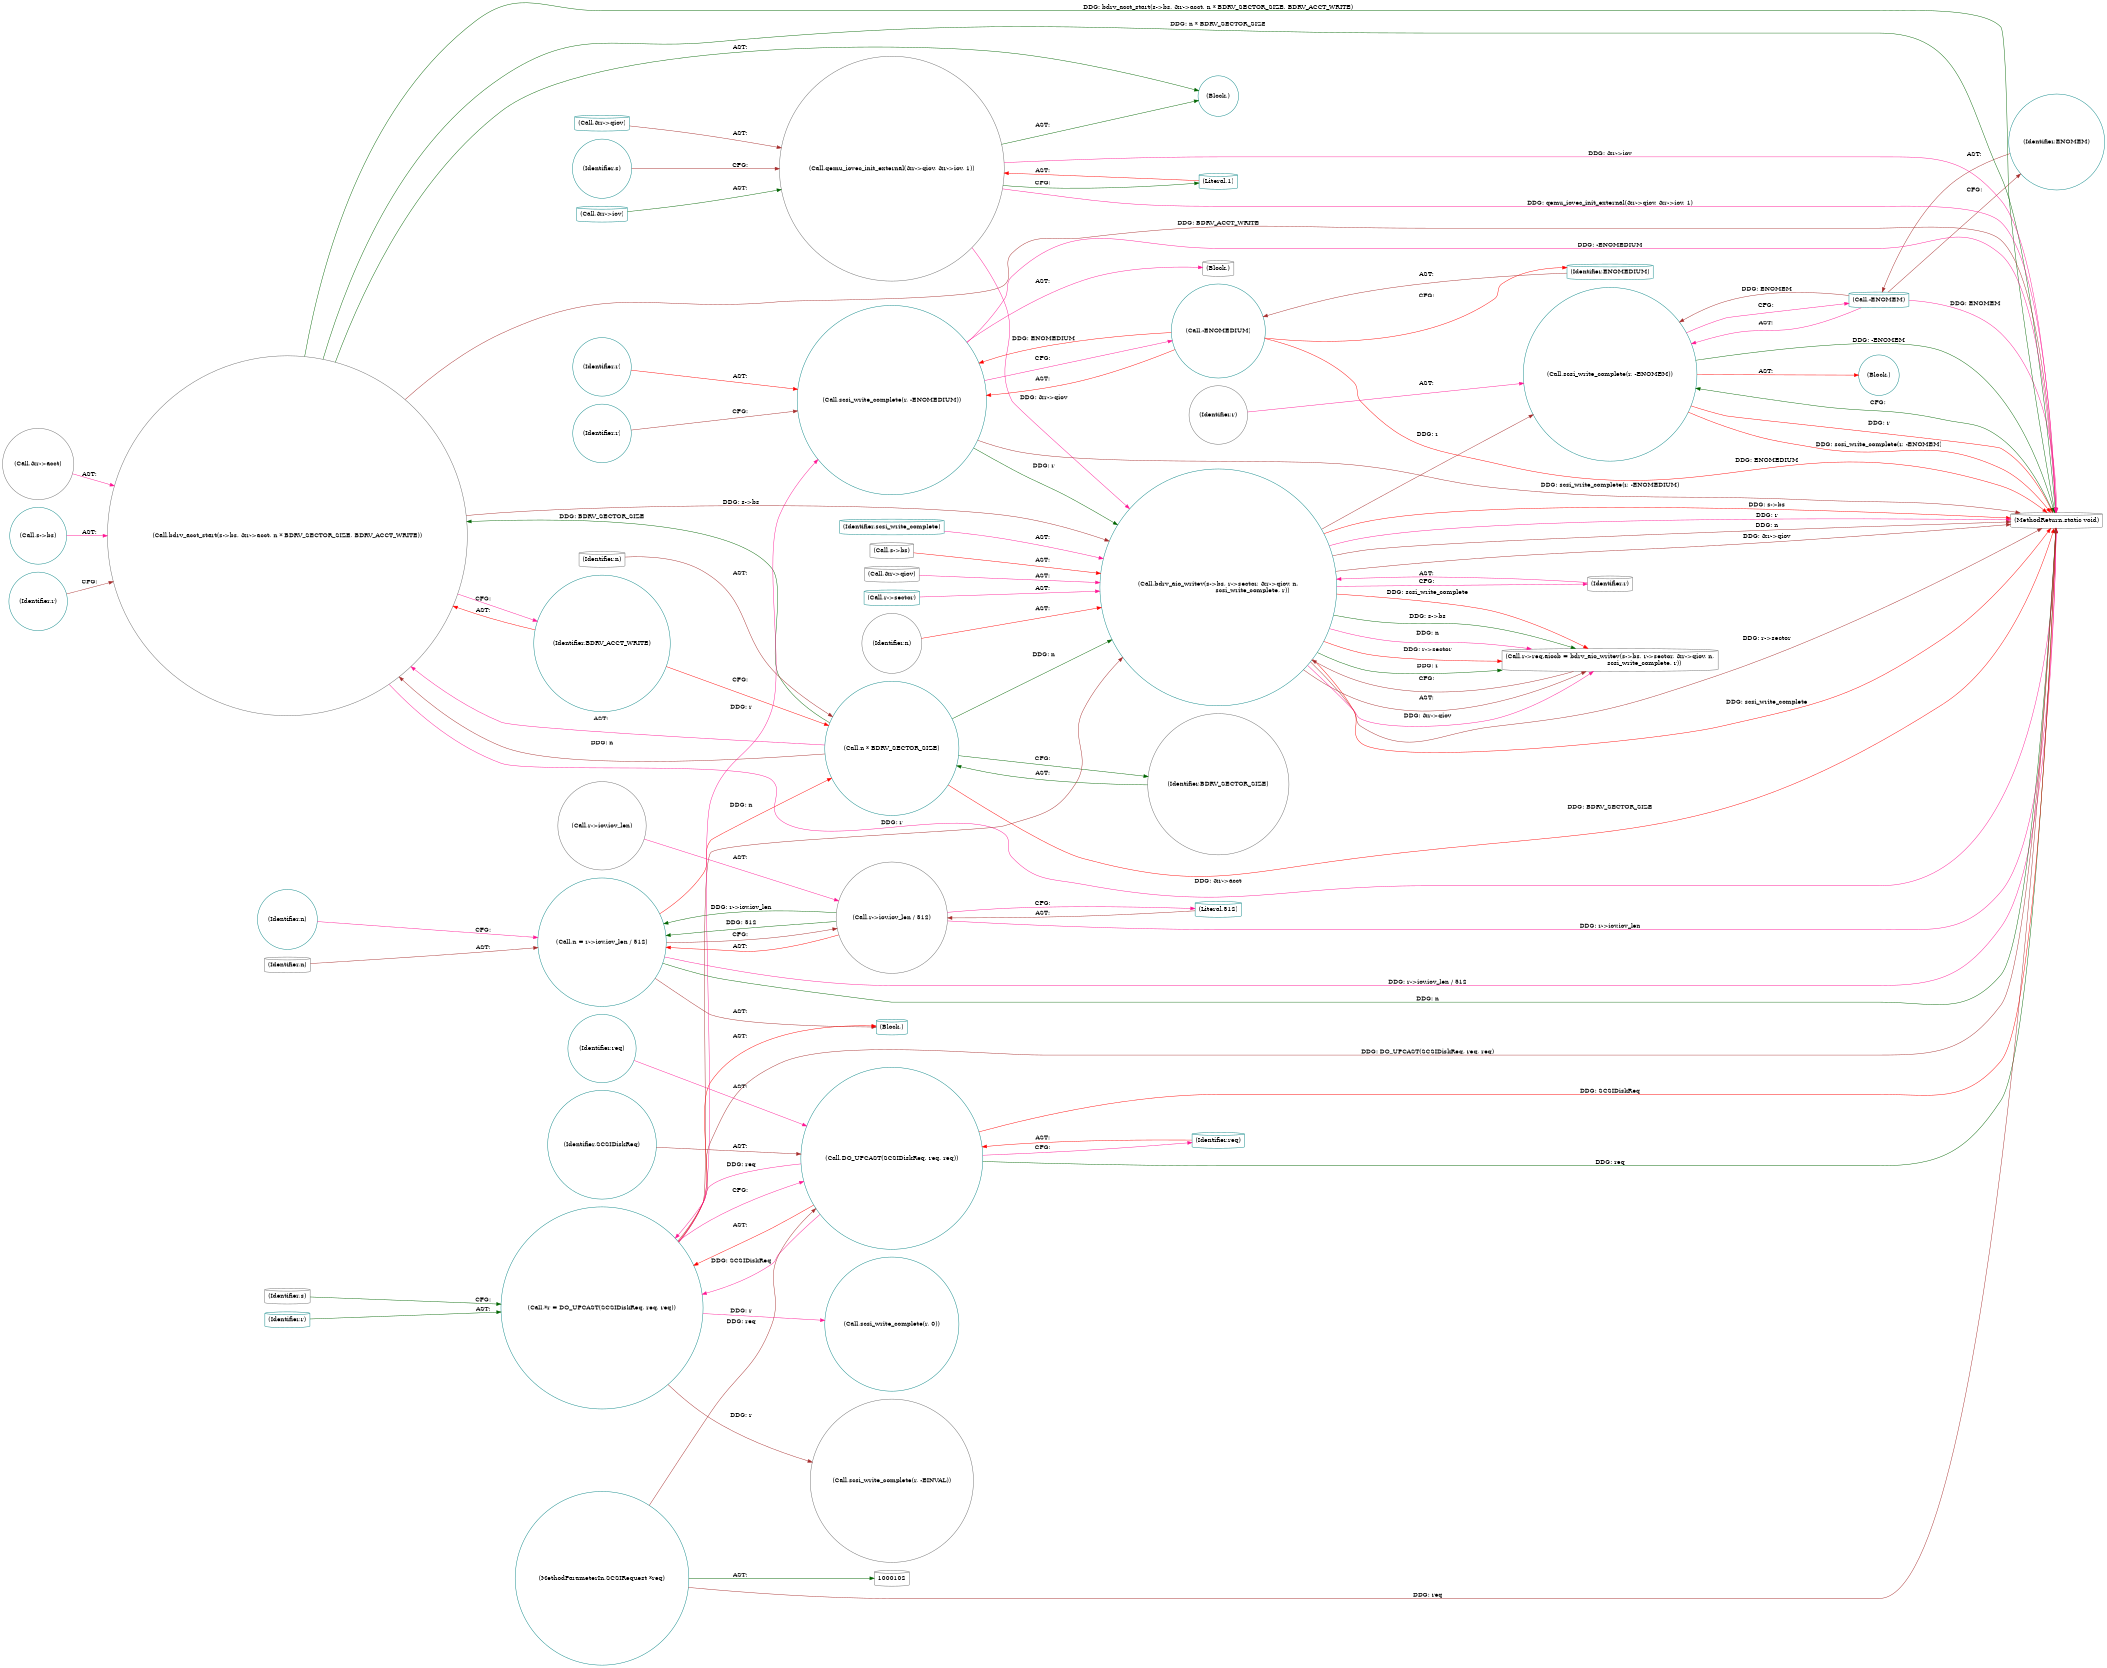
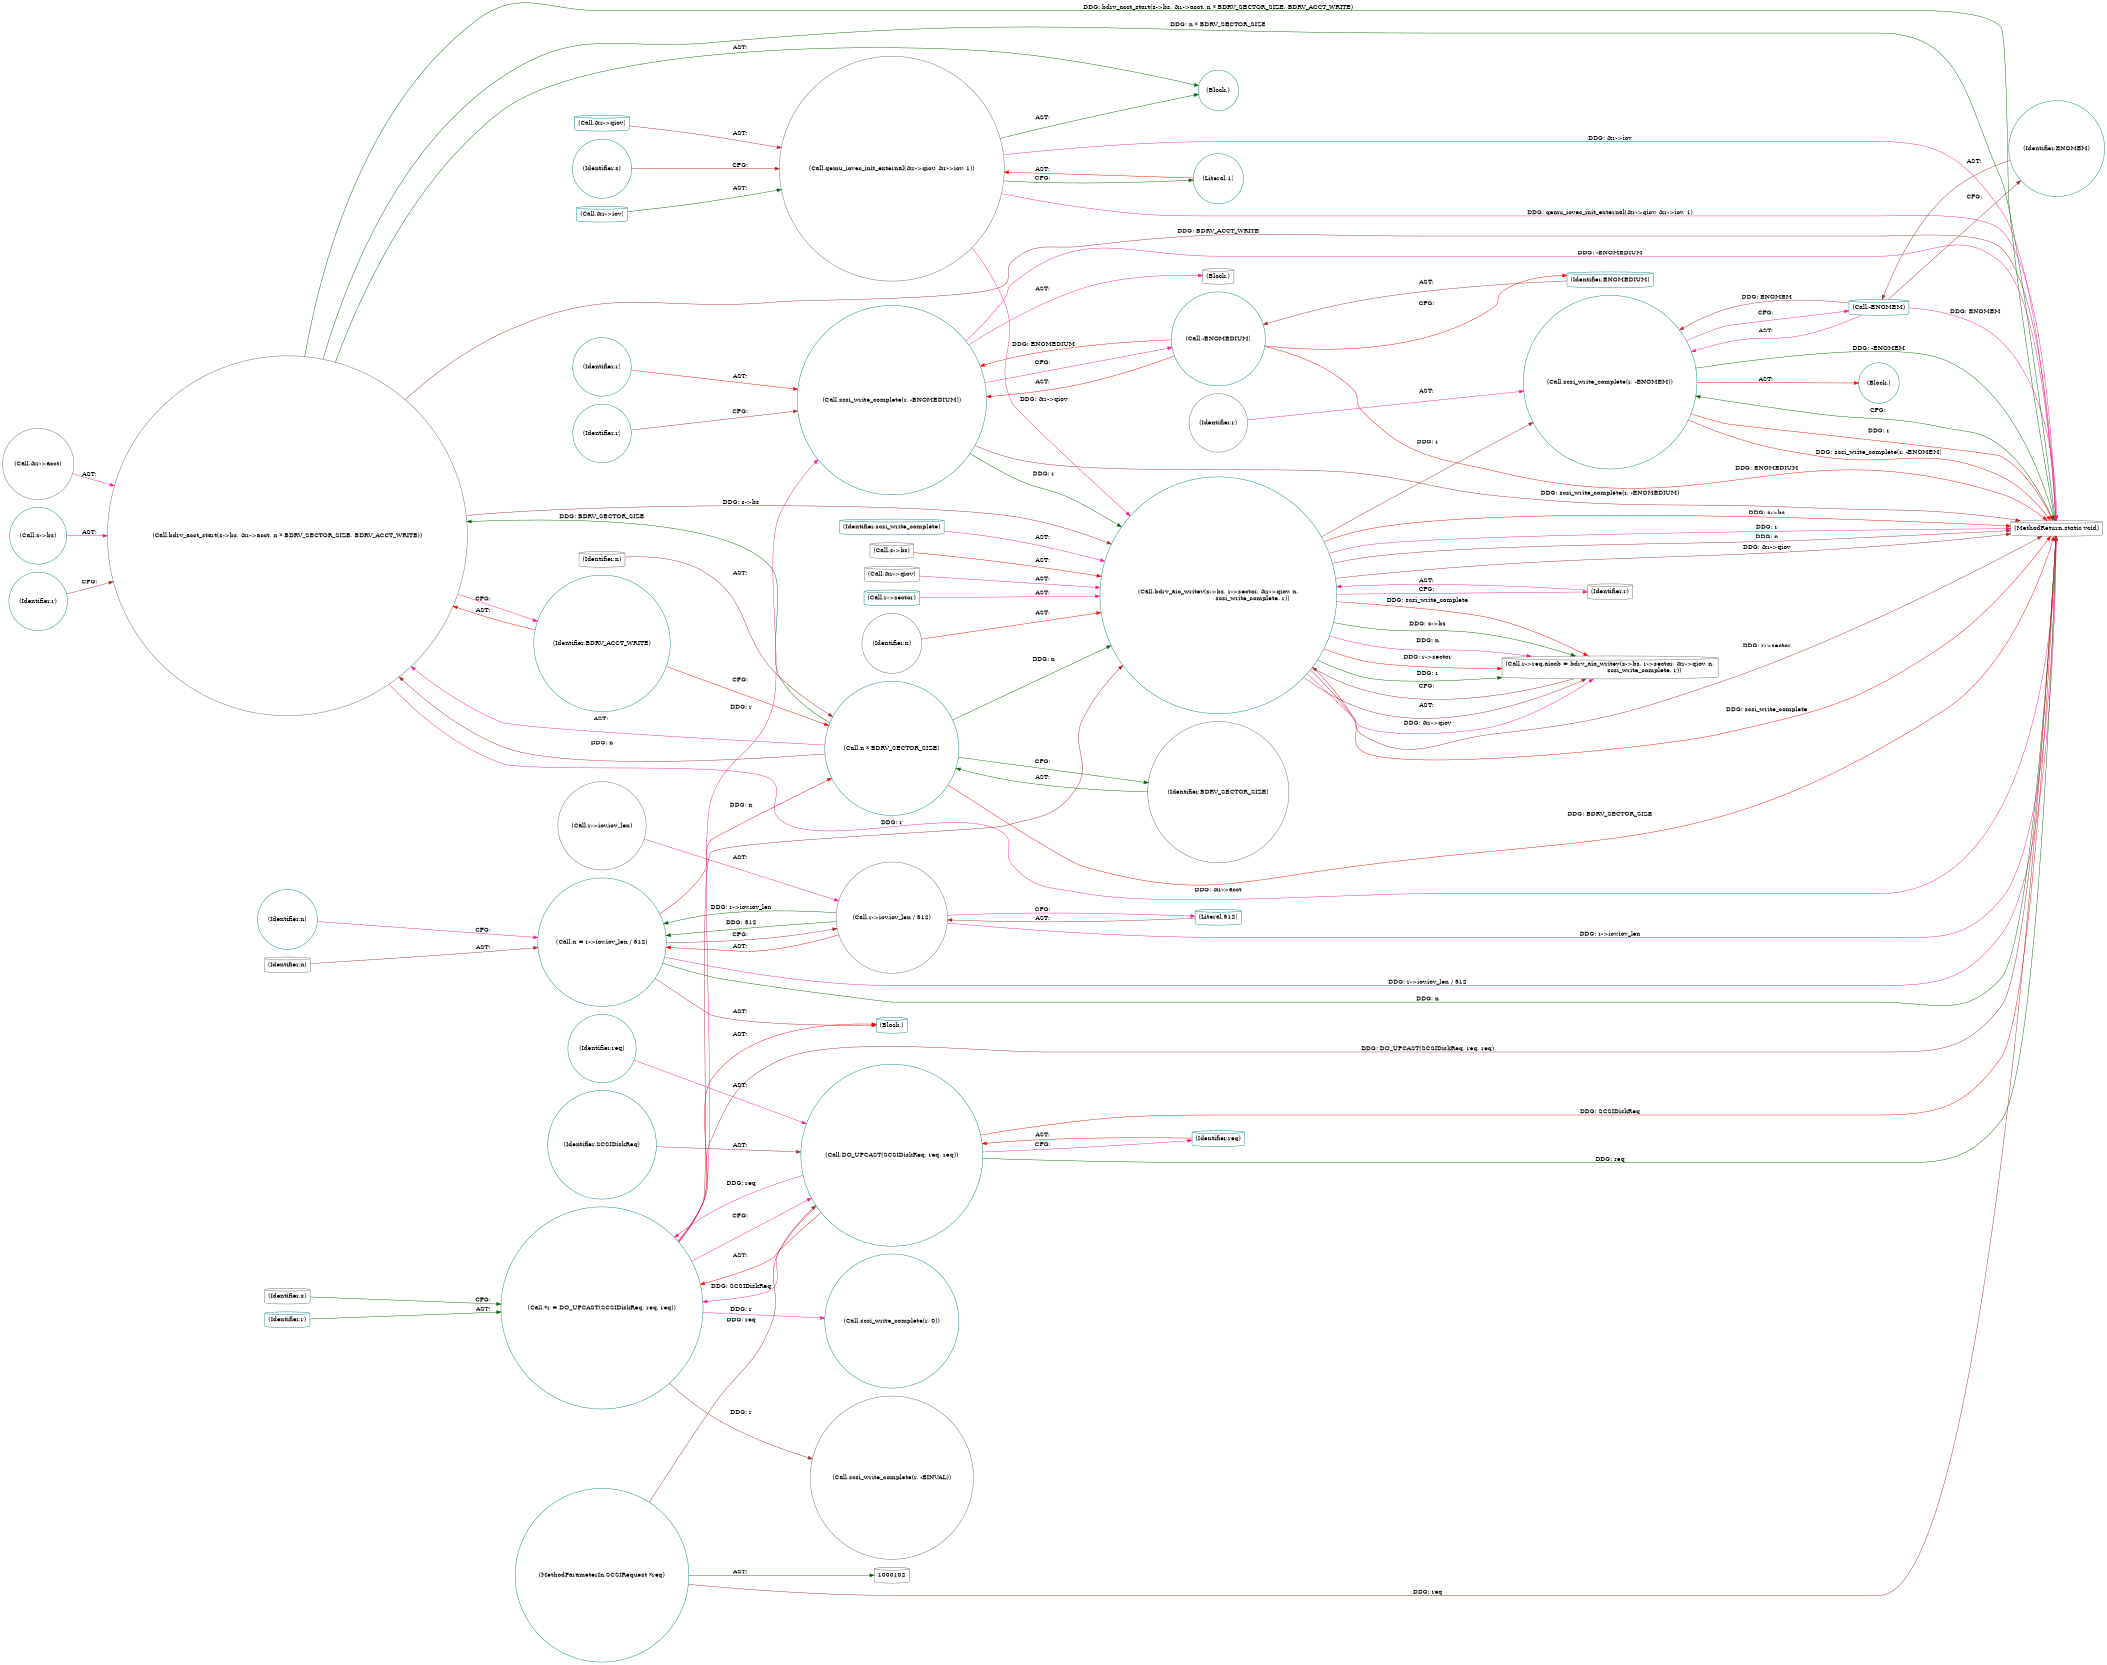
node "(Literal,1)": shape cylinder -> circle
